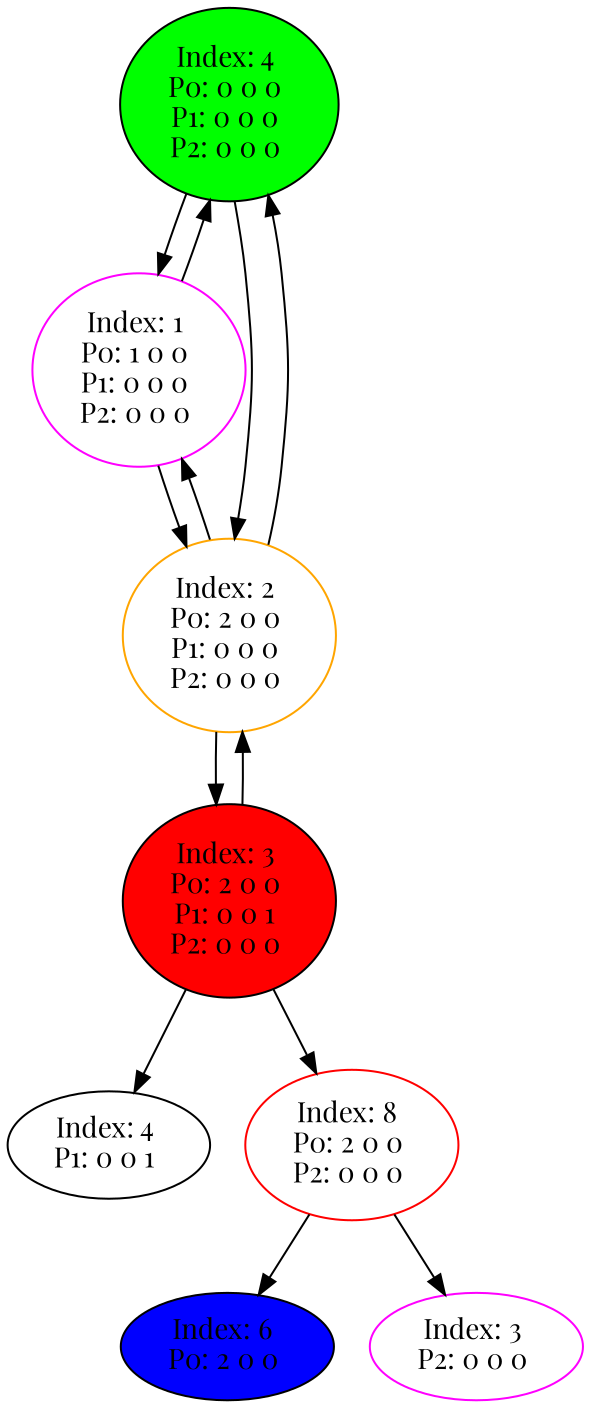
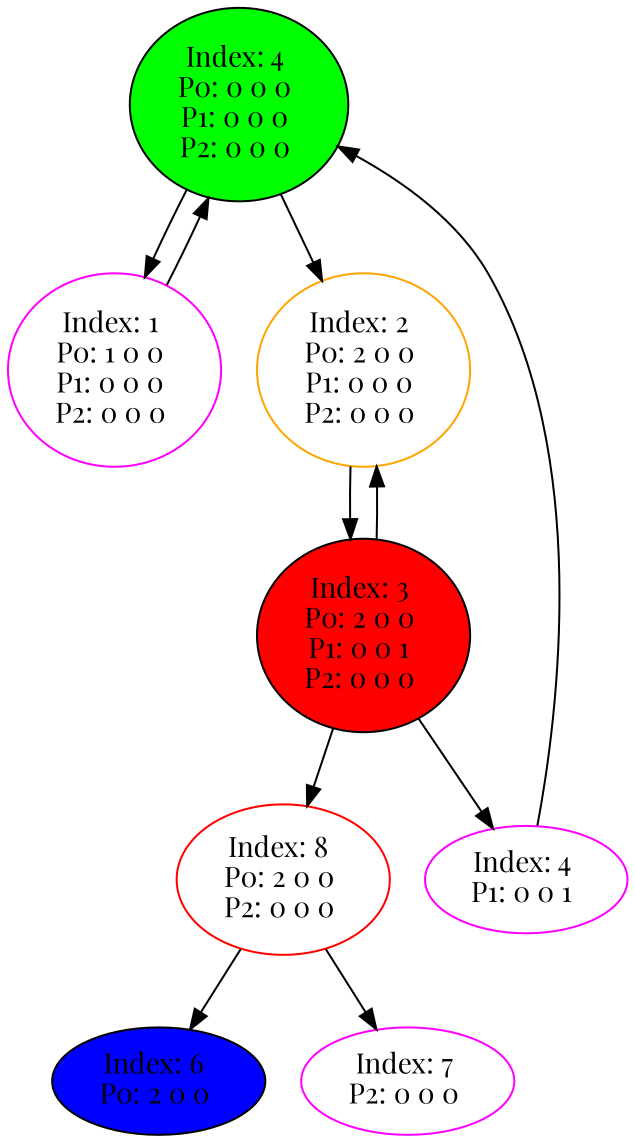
edge "Index: 2 P0: 2 0 0 P1: 0 0 0 P2: 0 0 0" -> "Index: 4 P0: 0 0 0 P1: 0 0 0 P2: 0 0 0": now "Index: 4 P1: 0 0 1" -> "Index: 4 P0: 0 0 0 P1: 0 0 0 P2: 0 0 0"
edge "Index: 1 P0: 1 0 0 P1: 0 0 0 P2: 0 0 0" -> "Index: 2 P0: 2 0 0 P1: 0 0 0 P2: 0 0 0": removed
edge "Index: 2 P0: 2 0 0 P1: 0 0 0 P2: 0 0 0" -> "Index: 1 P0: 1 0 0 P1: 0 0 0 P2: 0 0 0": removed
node "Index: 4 P1: 0 0 1": color black -> fuchsia
node "Index: 3 P2: 0 0 0": label "Index: 3 P2: 0 0 0" -> "Index: 7 P2: 0 0 0"
